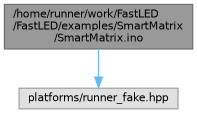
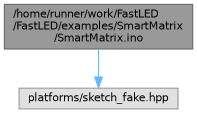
node "platforms/runner_fake.hpp": label "platforms/runner_fake.hpp" -> "platforms/sketch_fake.hpp"
